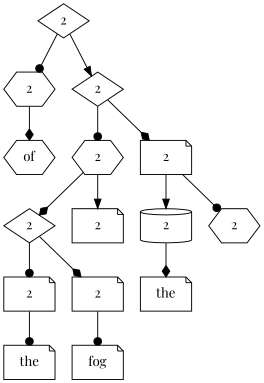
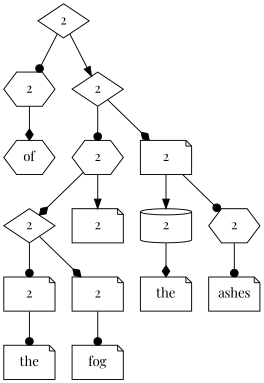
node "ashes": added
